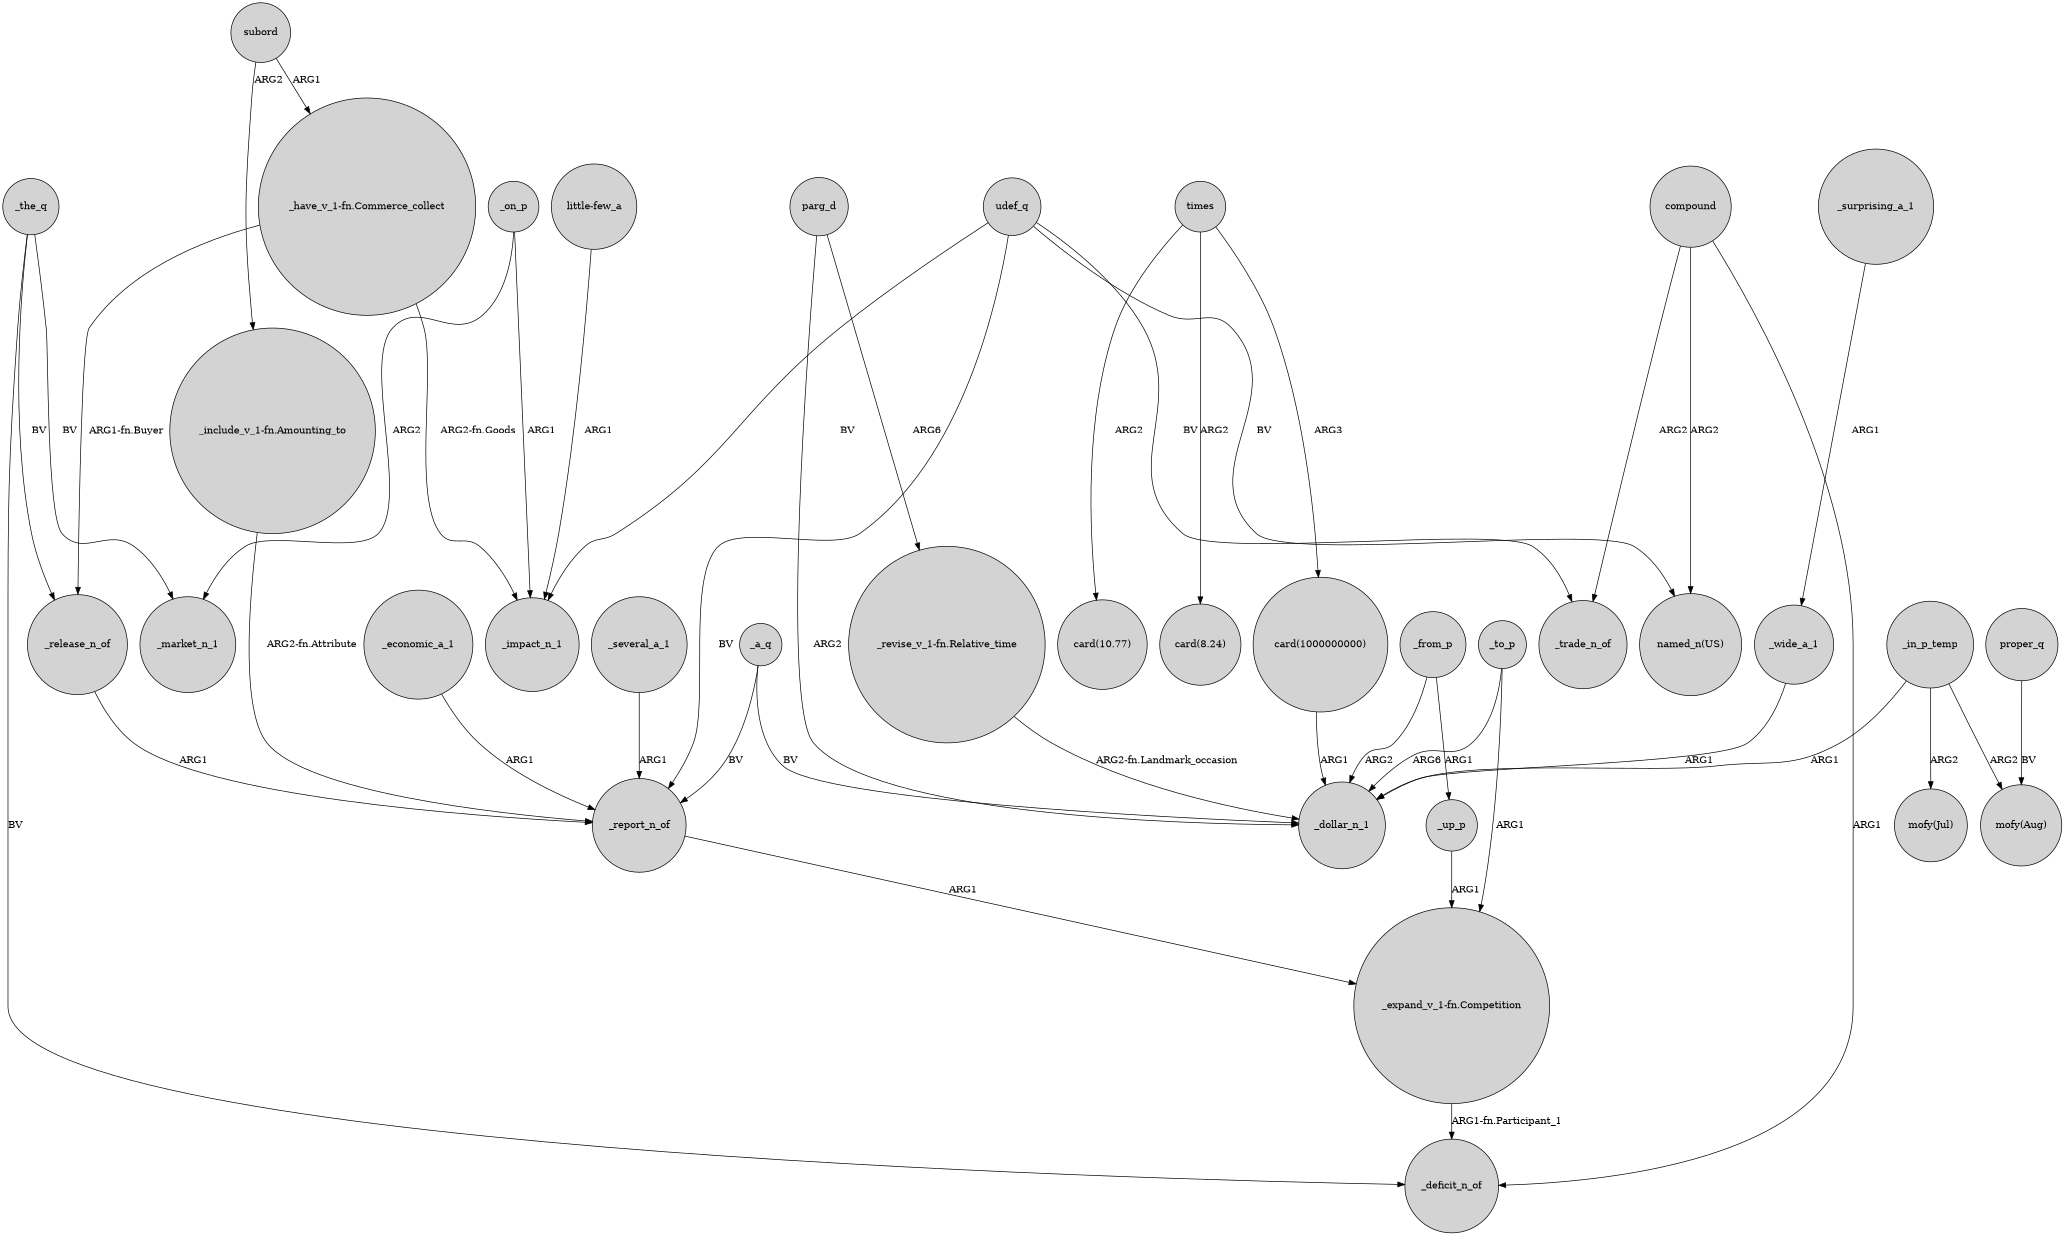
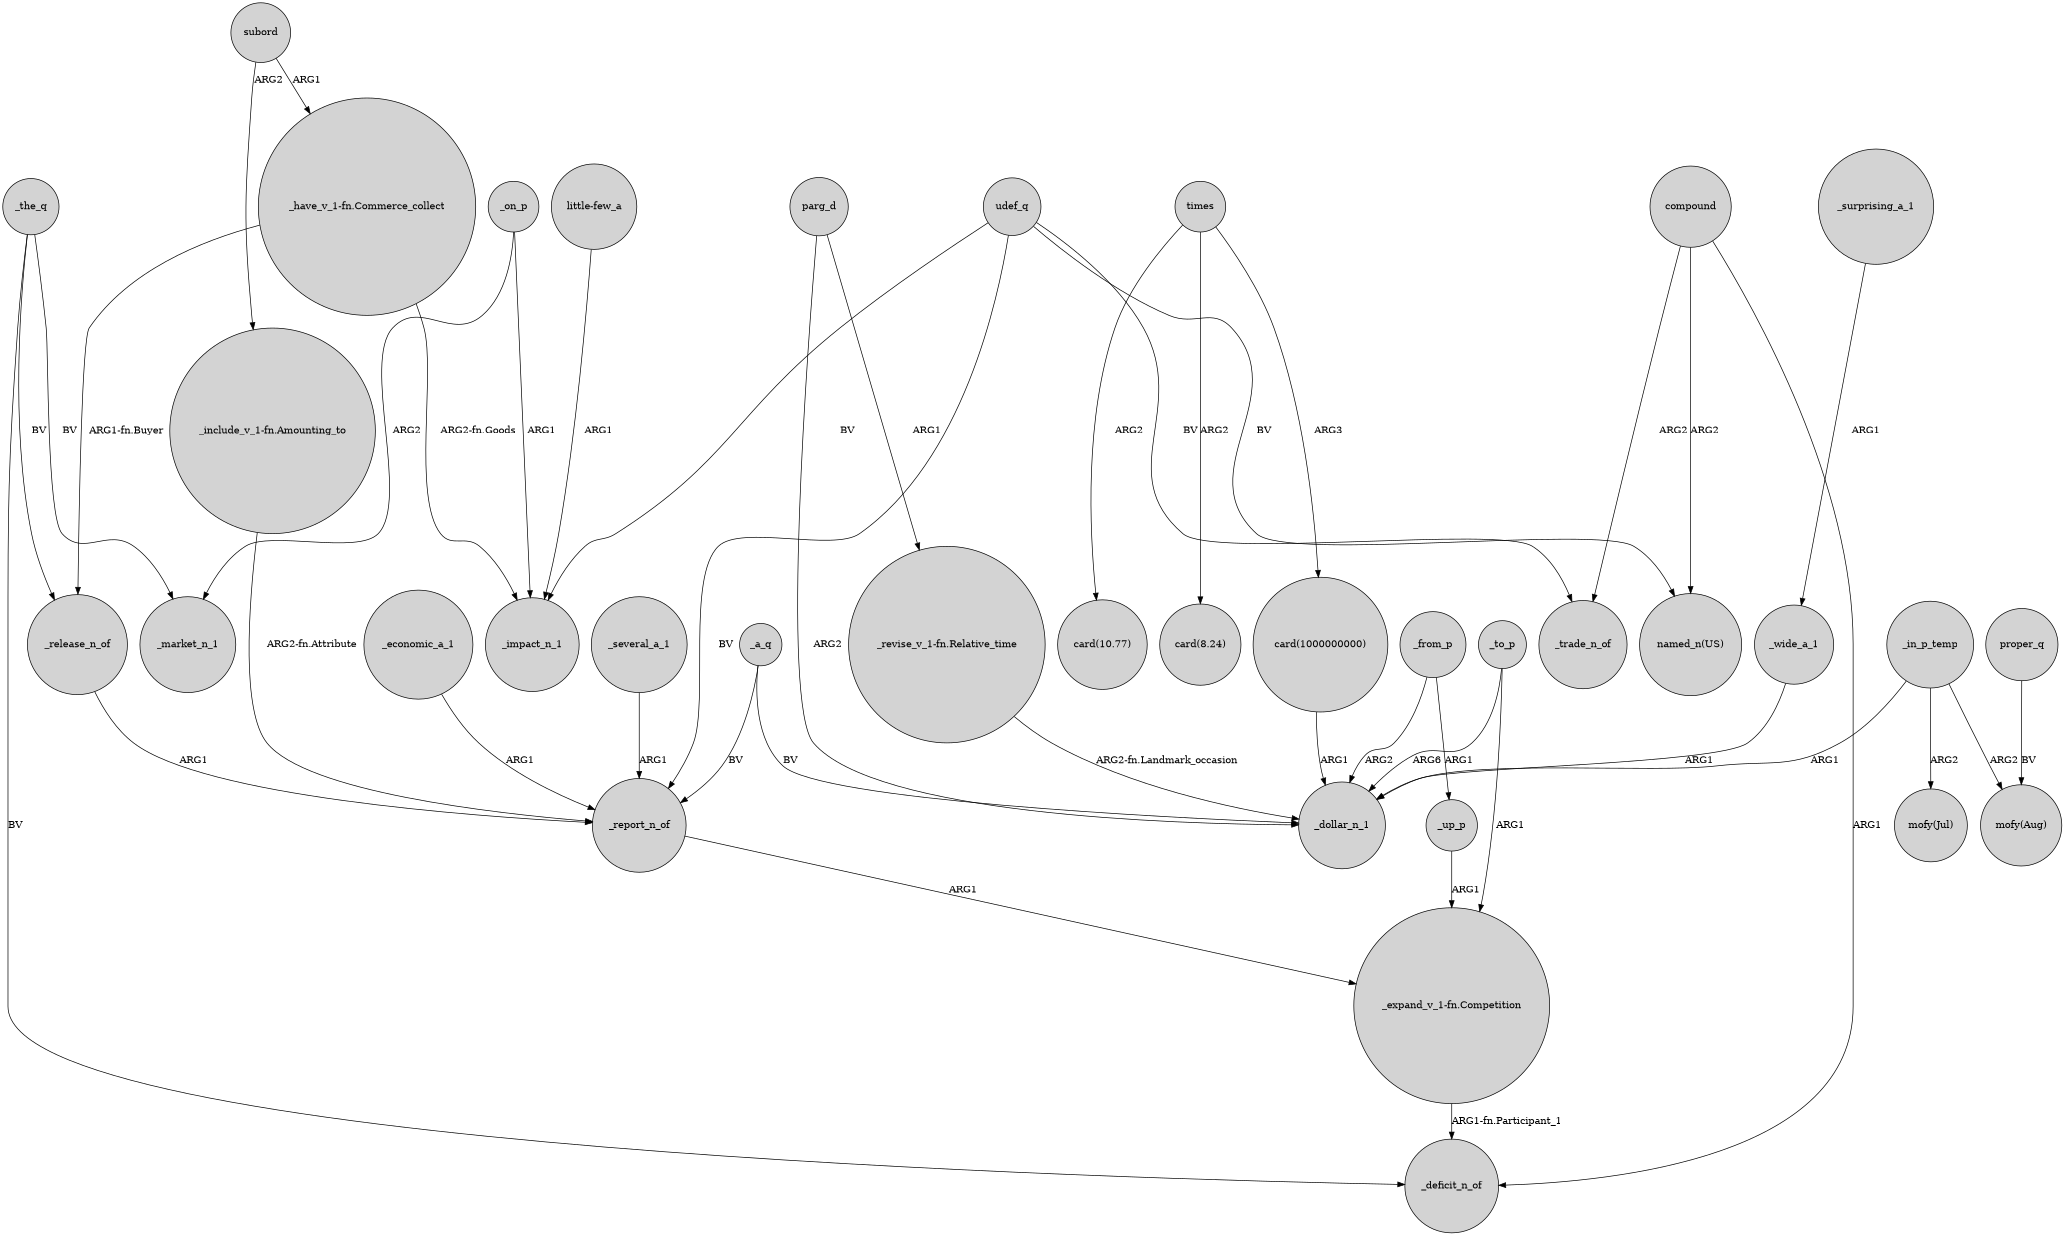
edge "parg_d" -> "_revise_v_1-fn.Relative_time": label "ARG6" -> "ARG1"
